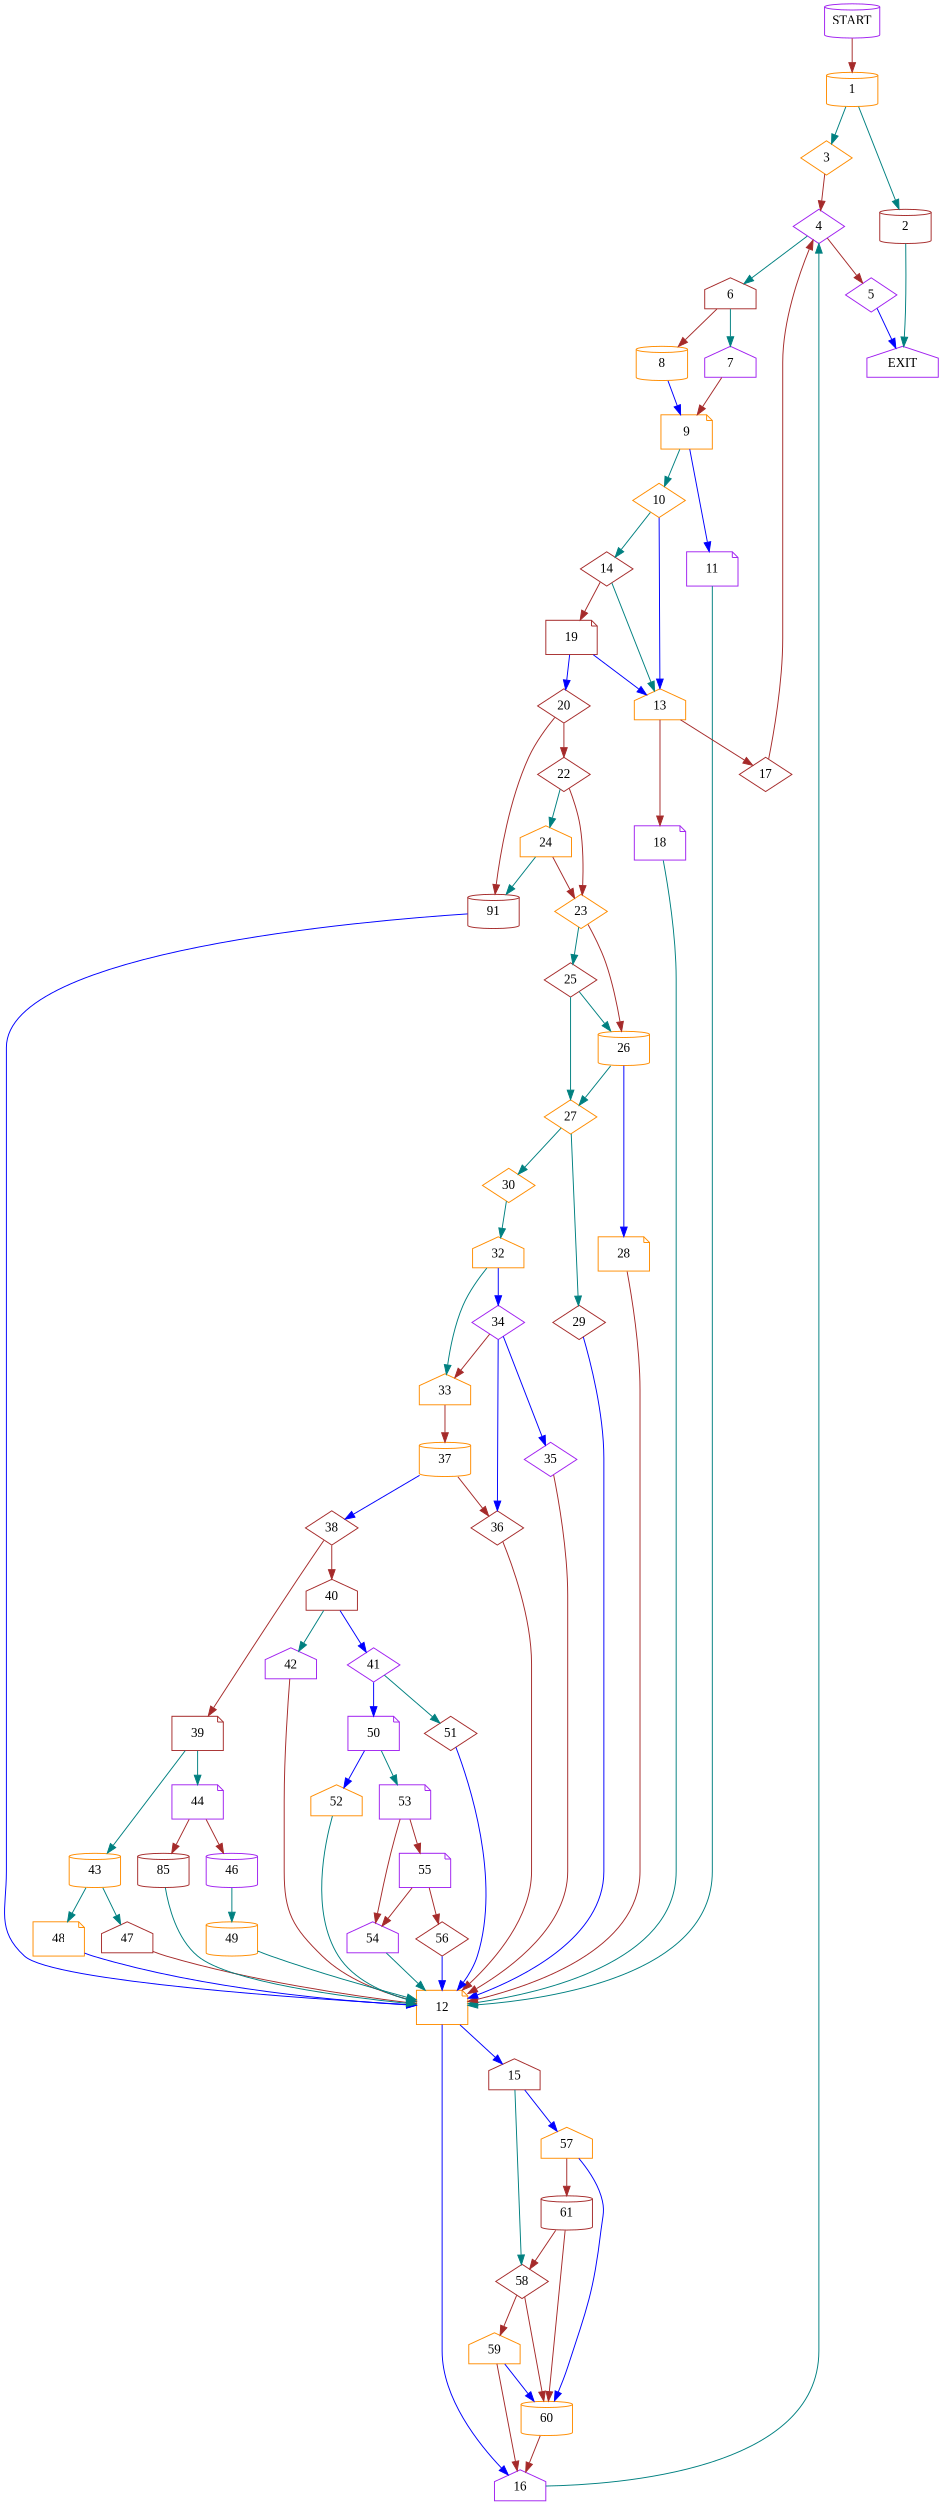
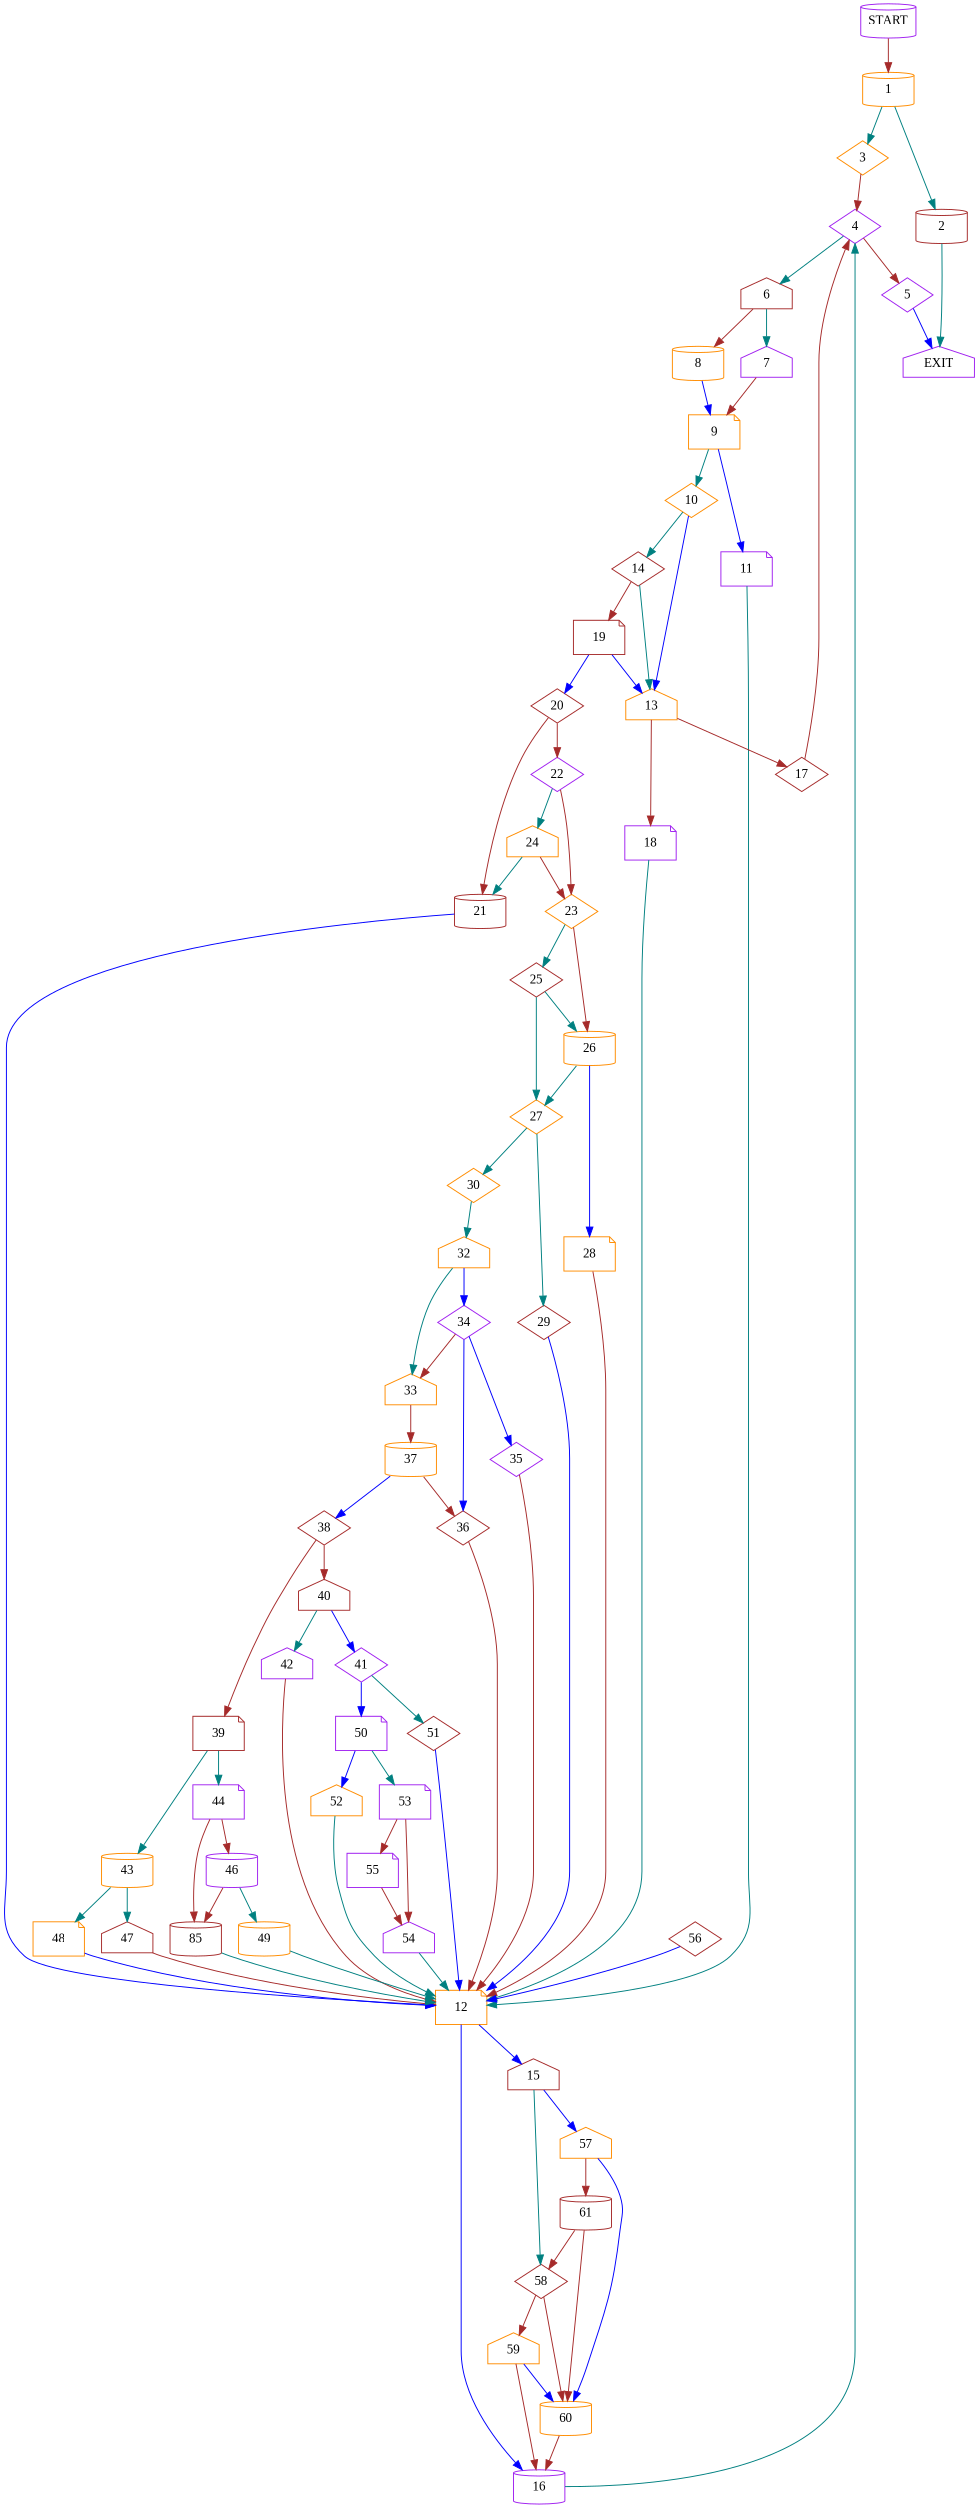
node "22": color brown -> purple
node "91": label "91" -> "21"
edge "46" -> "85": added
edge "55" -> "56": removed
node "16": shape house -> cylinder
